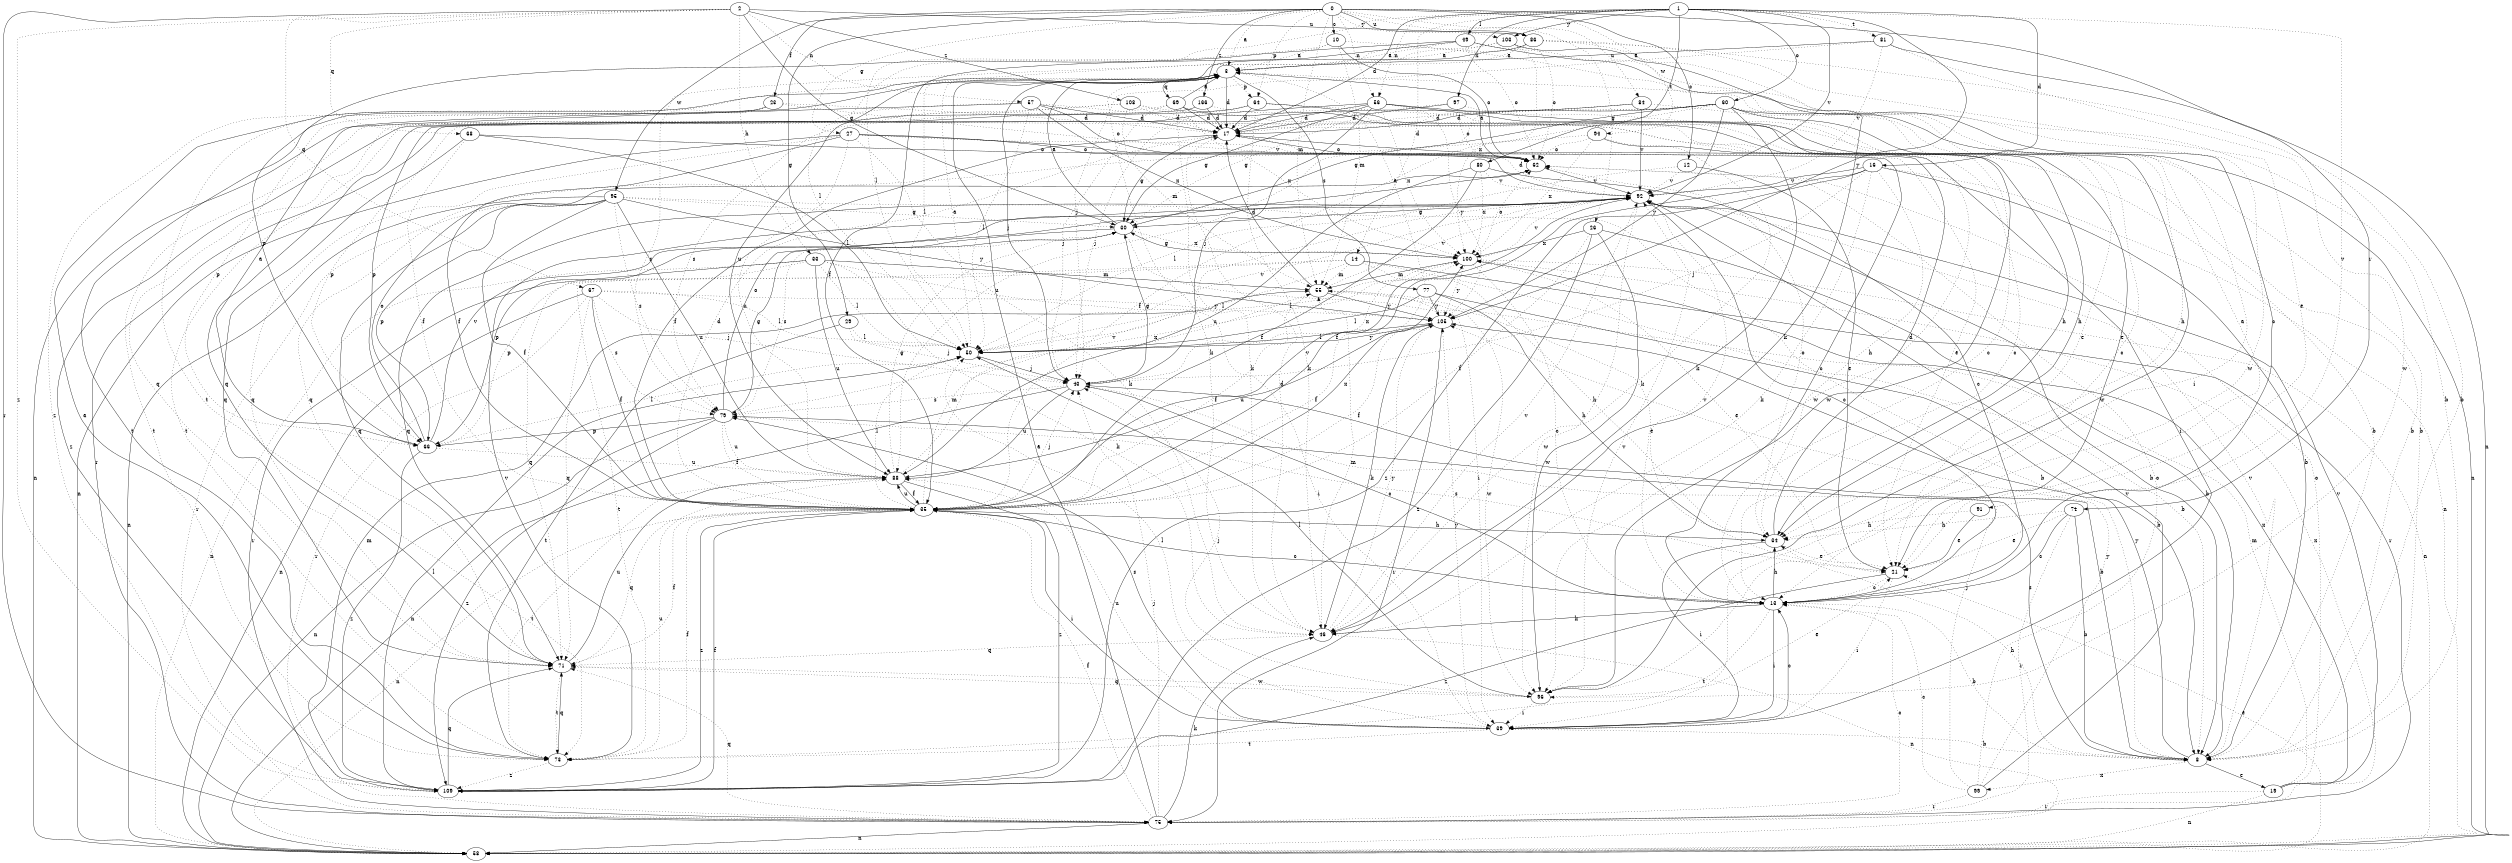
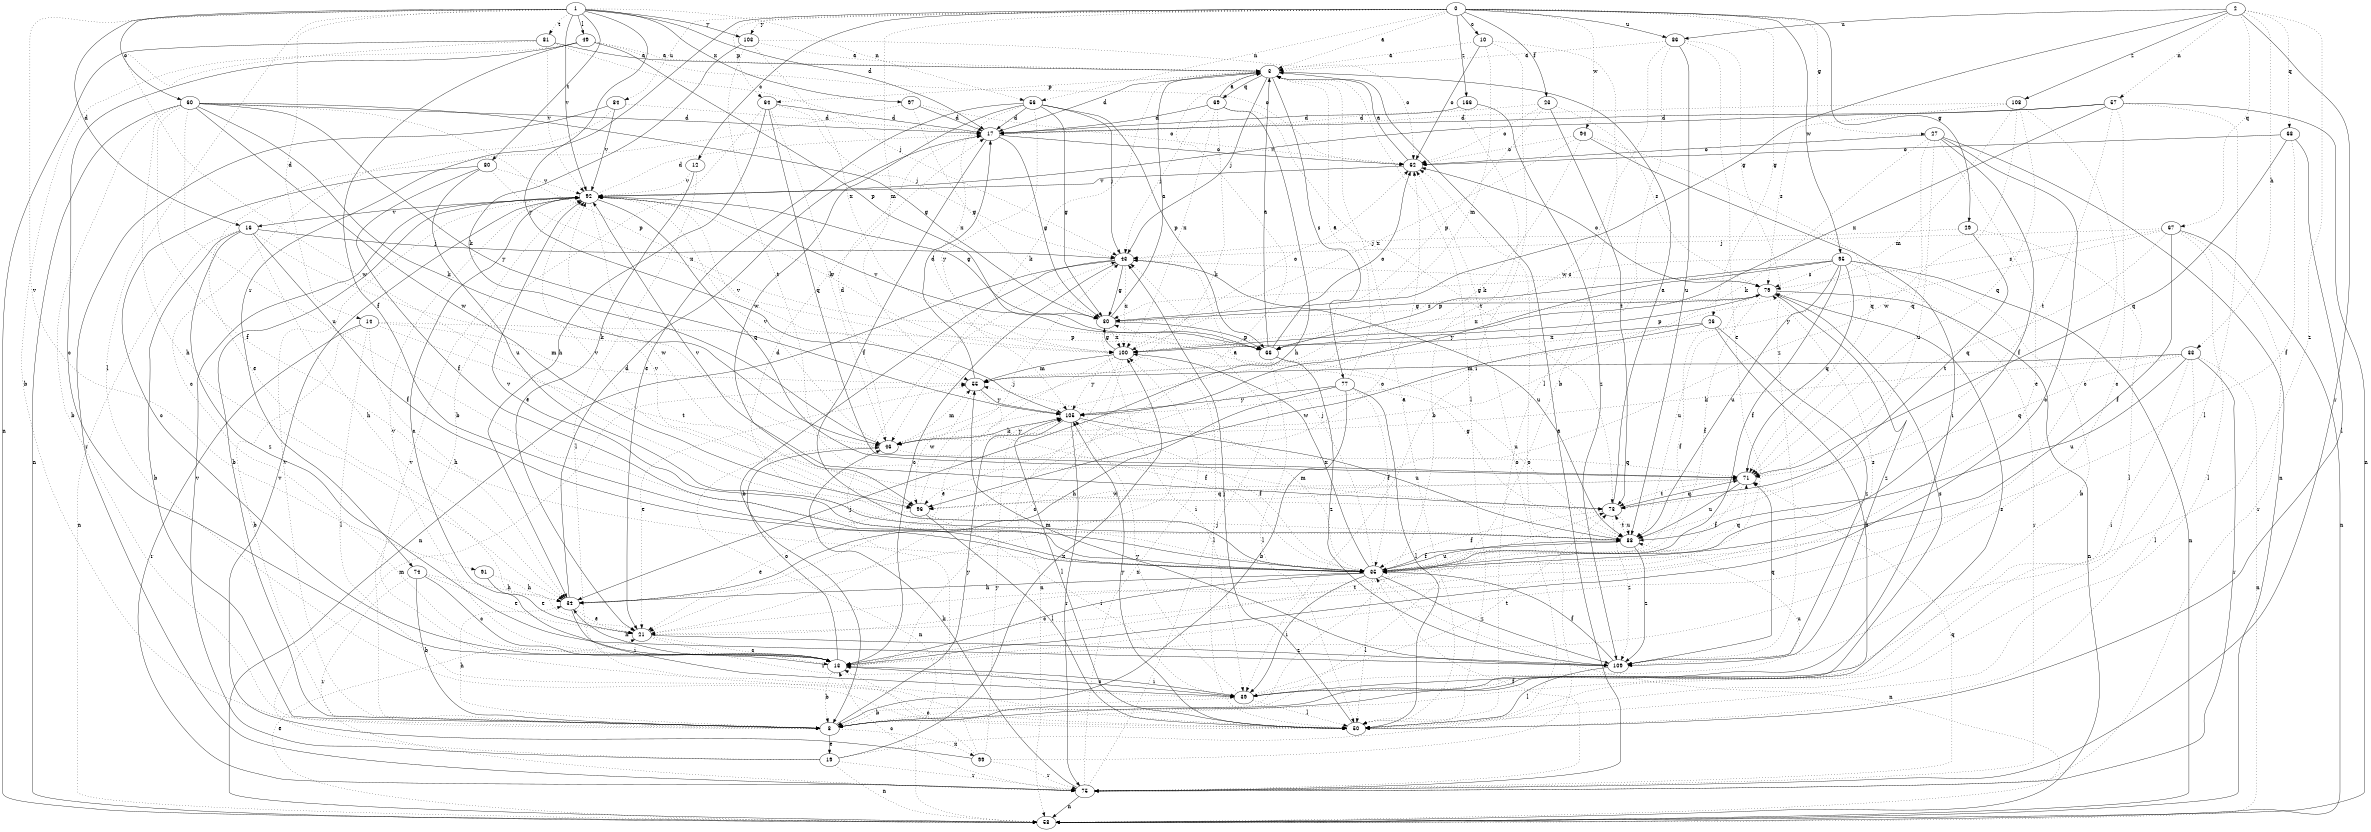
edge "16" -> "92": reversed
edge "16" -> "43": style dotted -> solid
edge "13" -> "46": label "k" -> "o"
